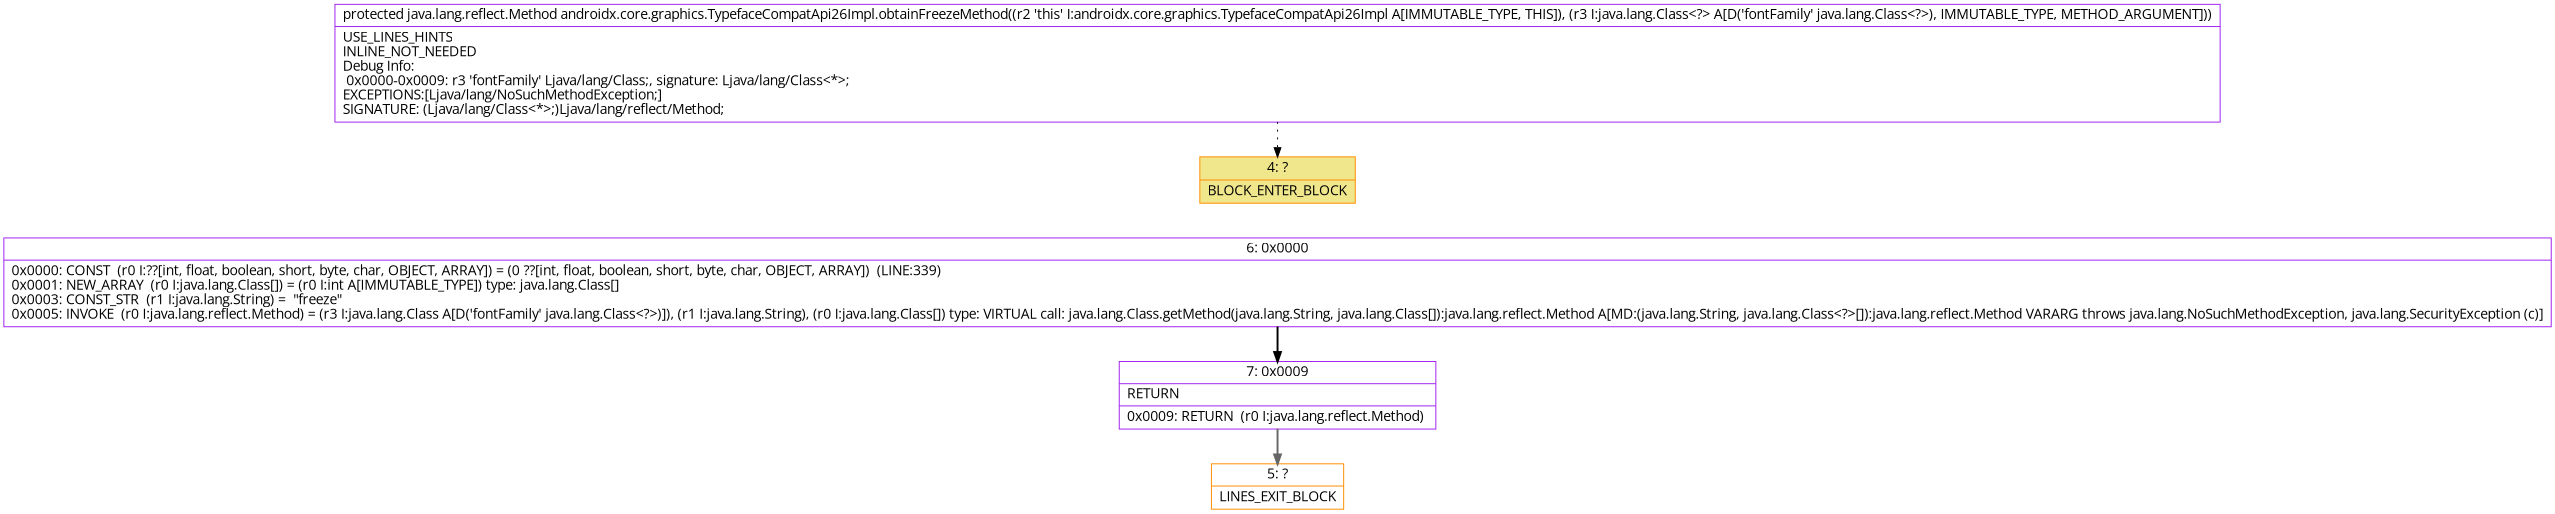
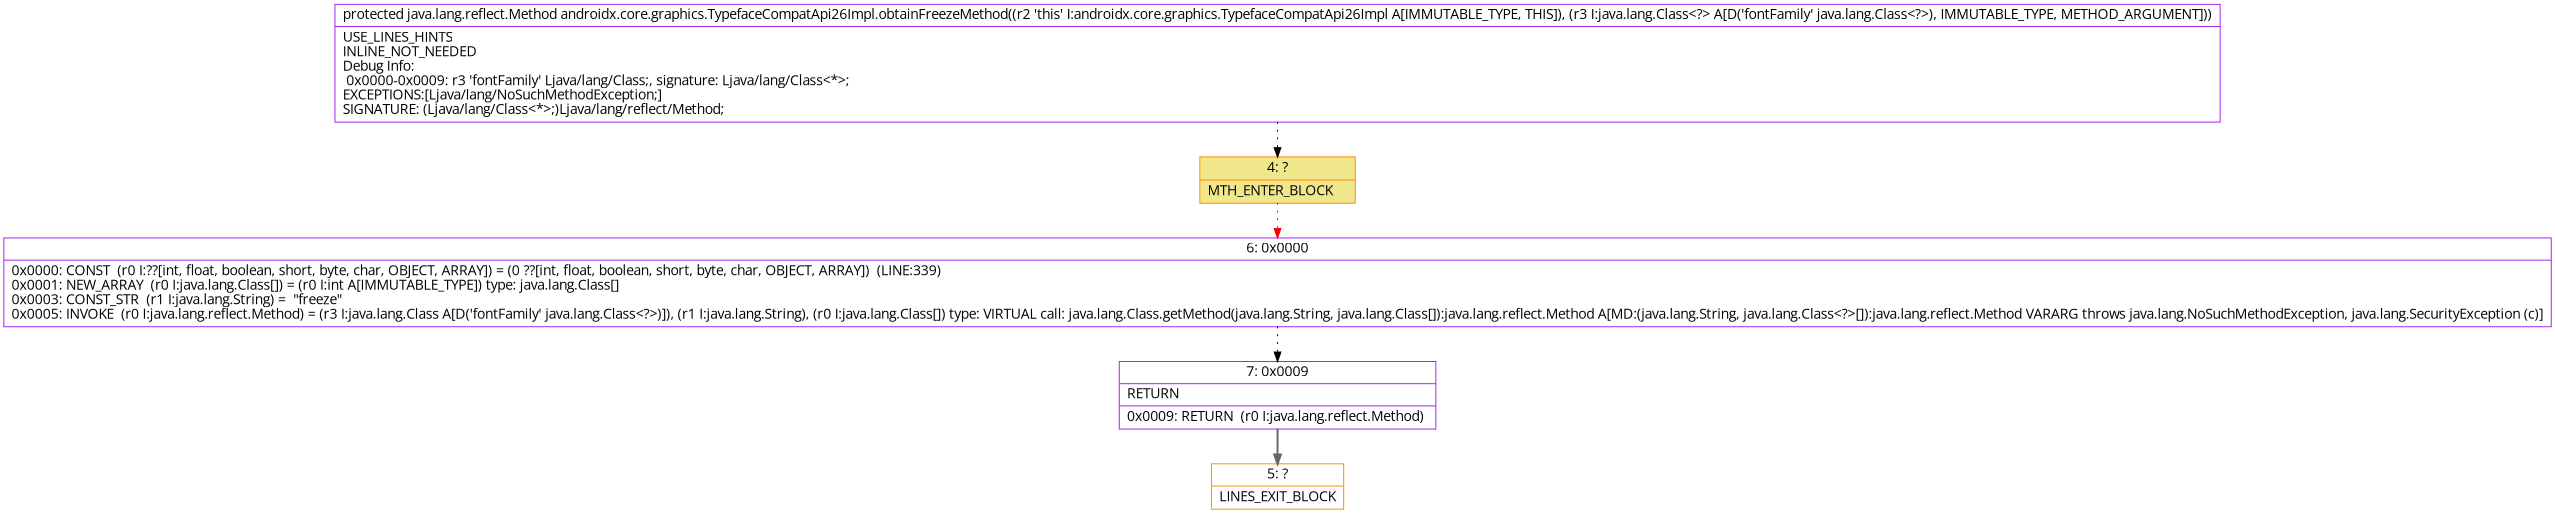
node "4: ?": text "BLOCK_ENTER_BLOCK" -> "MTH_ENTER_BLOCK"
edge "4: ?" -> "6: 0x0000": added
edge "6: 0x0000" -> "7: 0x0009": style bold -> dotted
